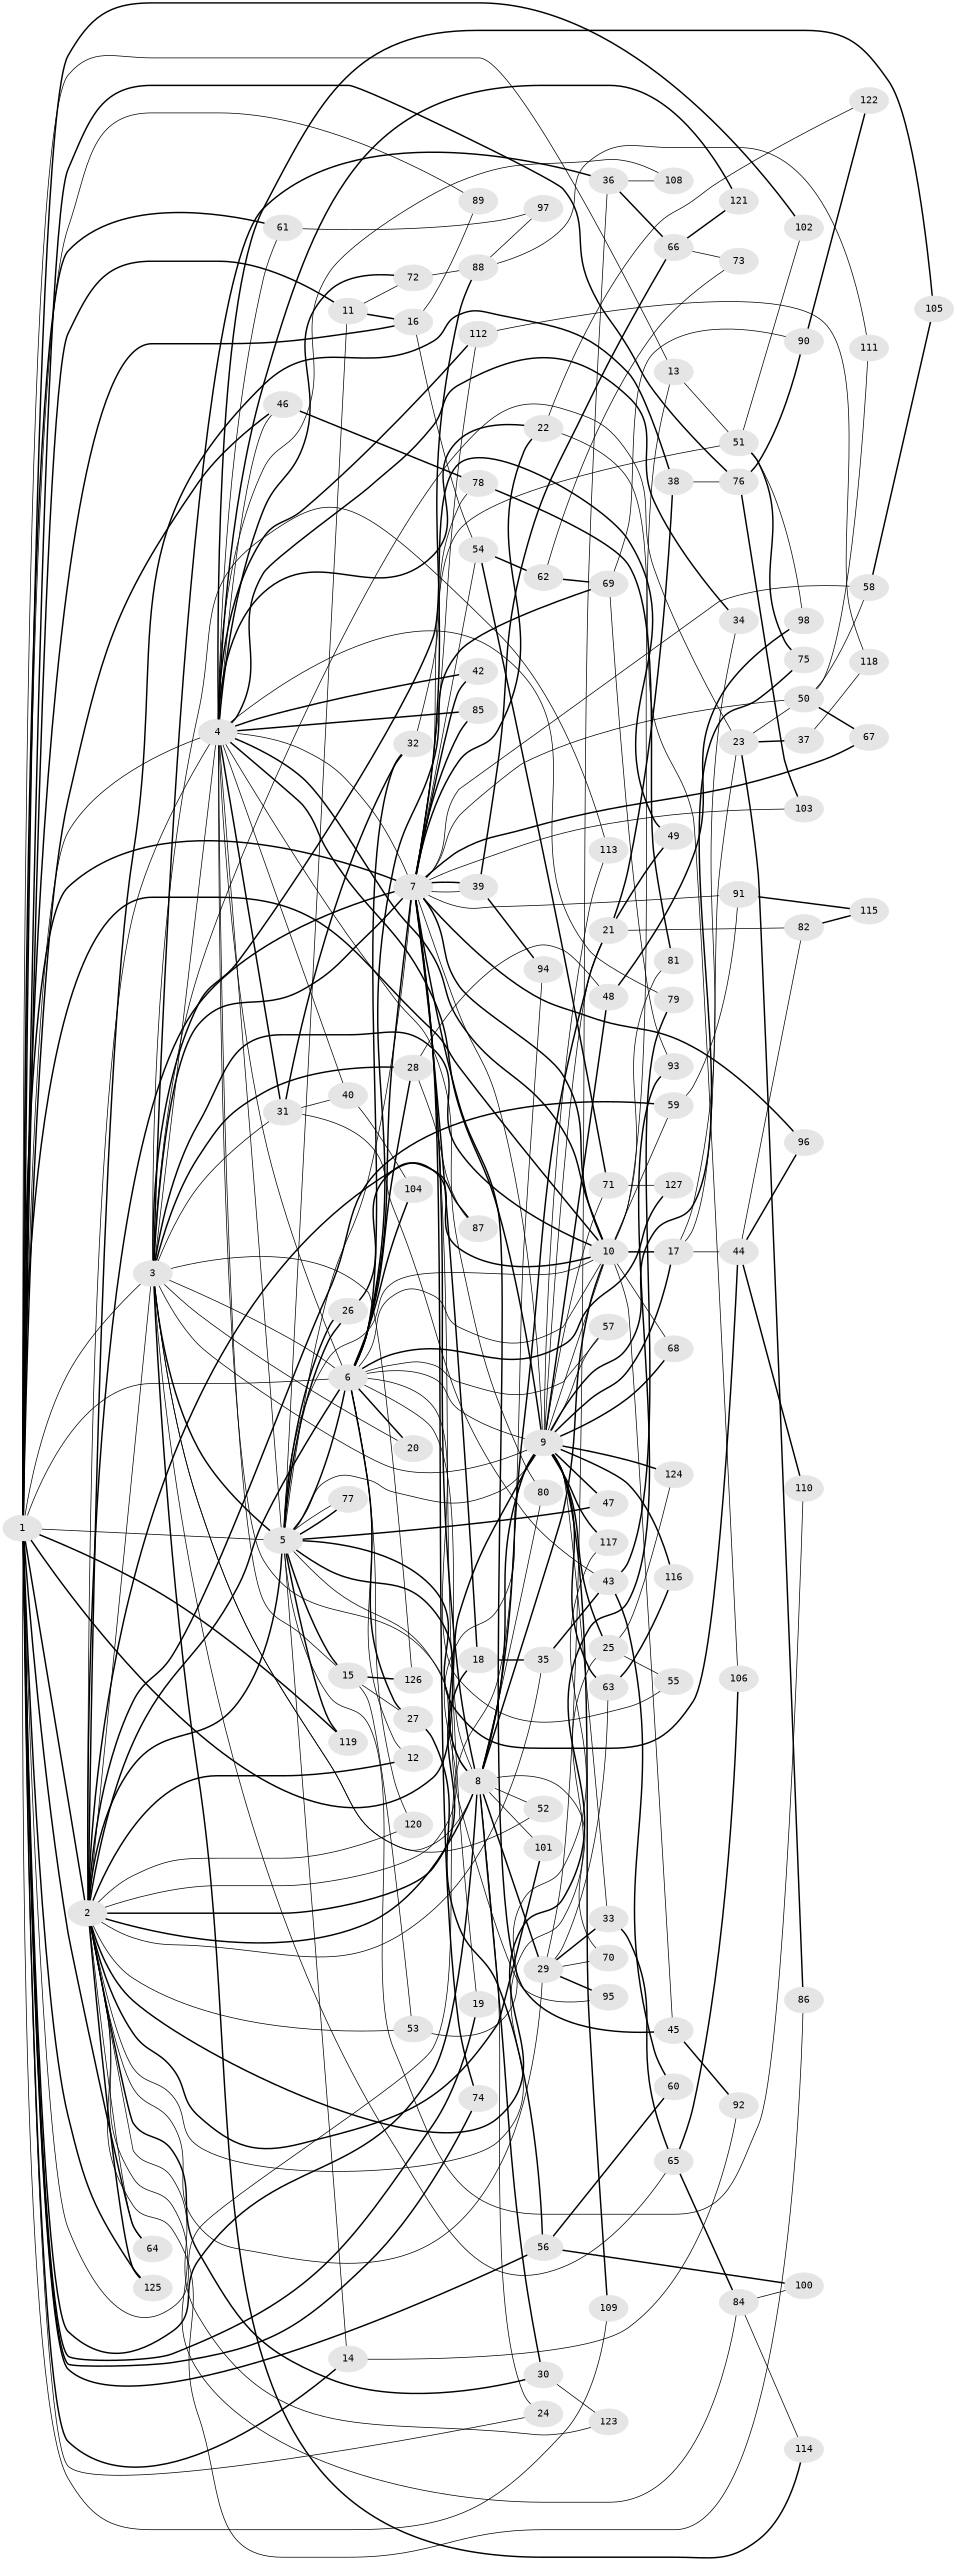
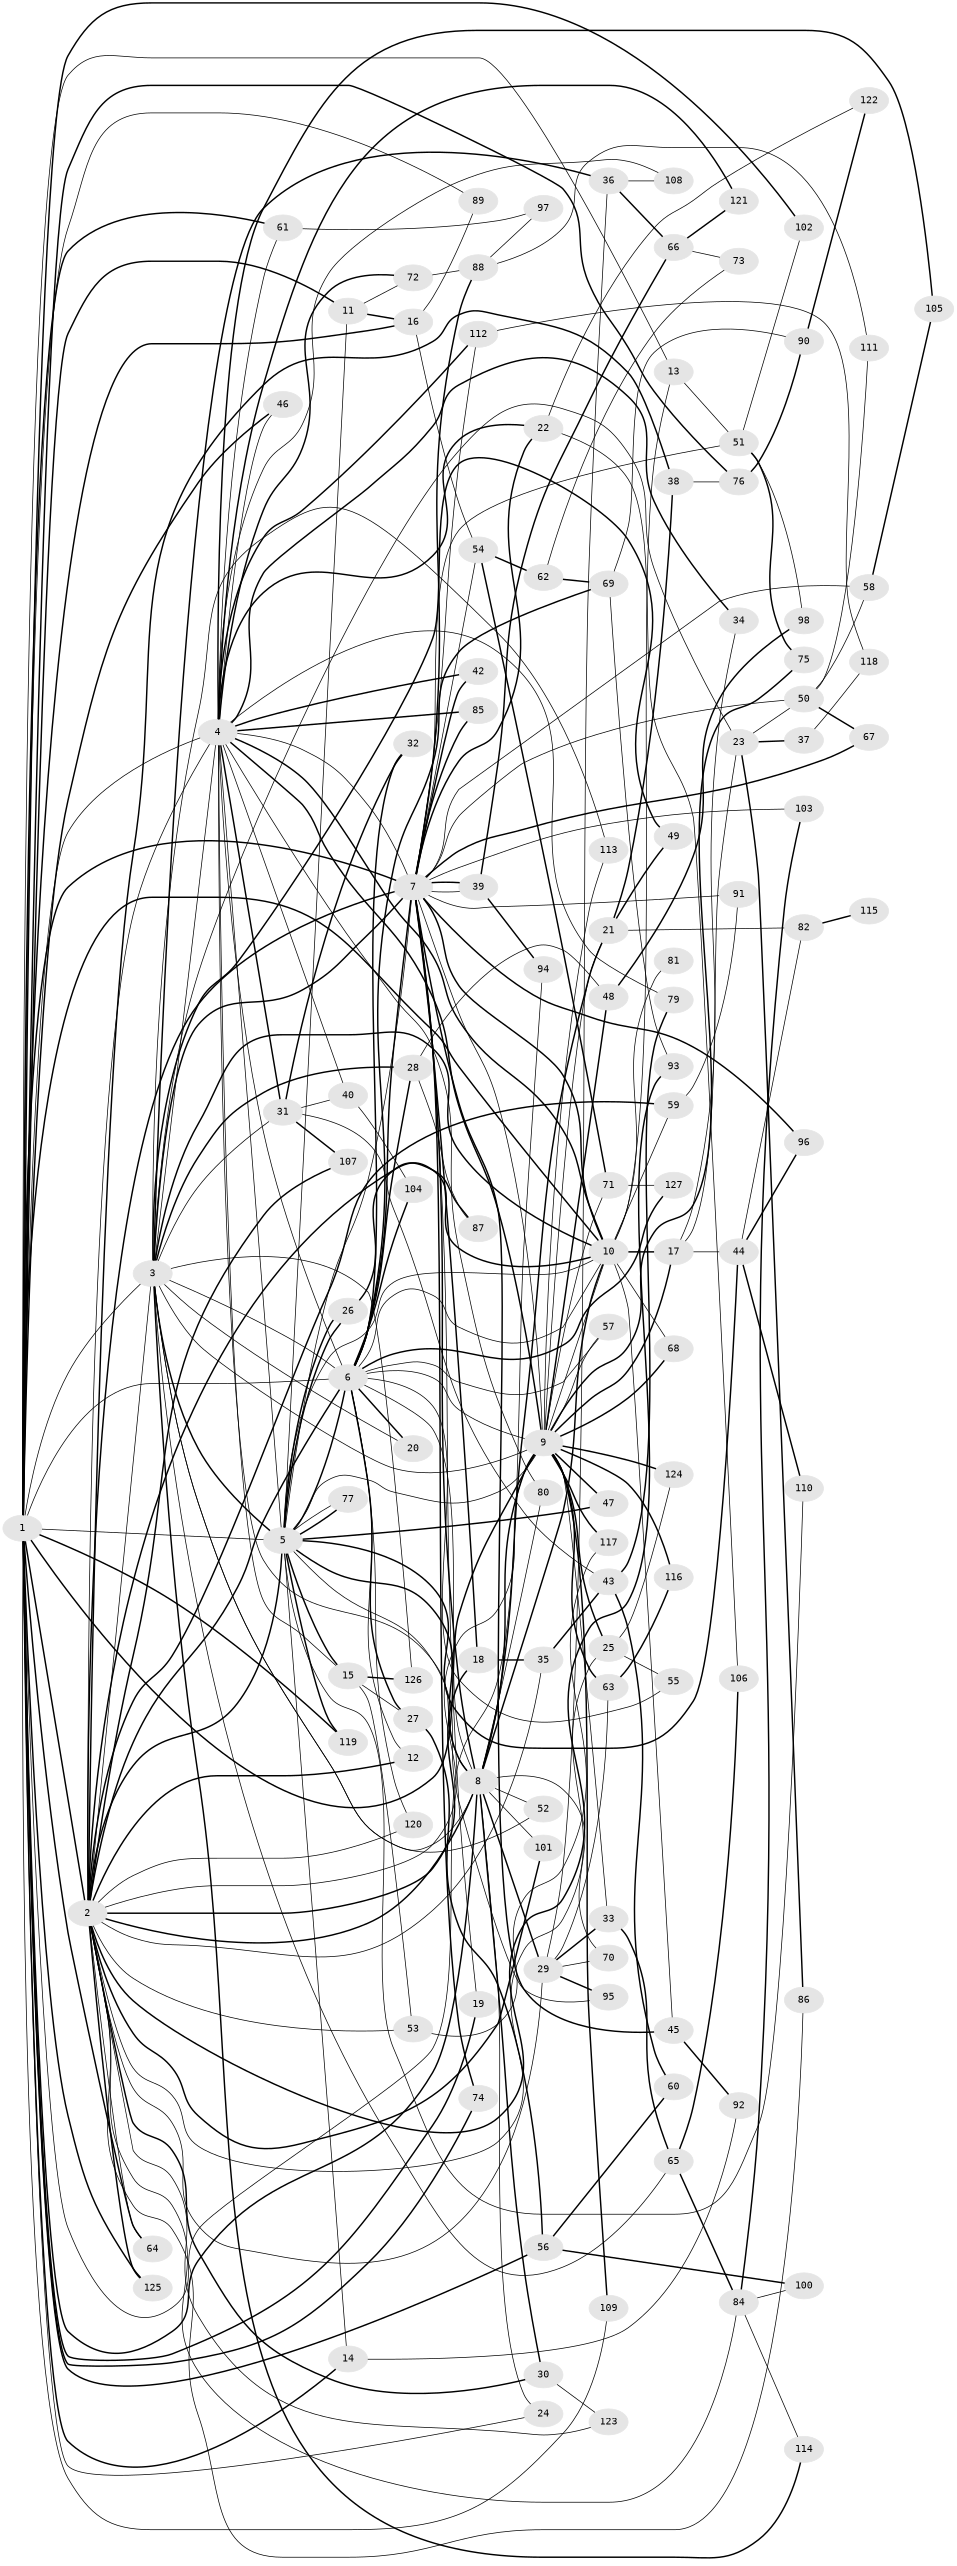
node "78": removed
edge "76" -- "103": now "84" -- "103"
edge "91" -- "115": removed
node "107": added
